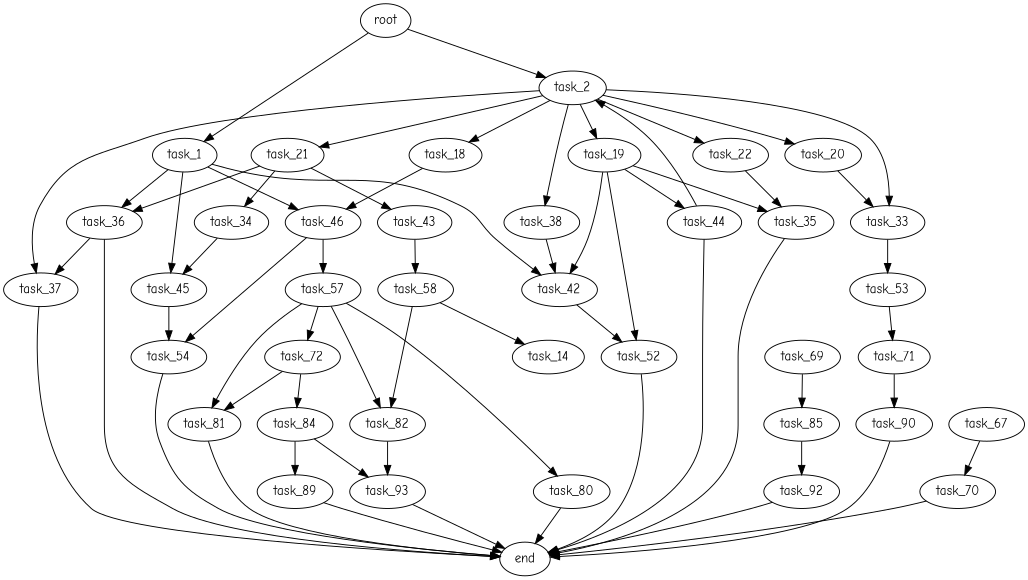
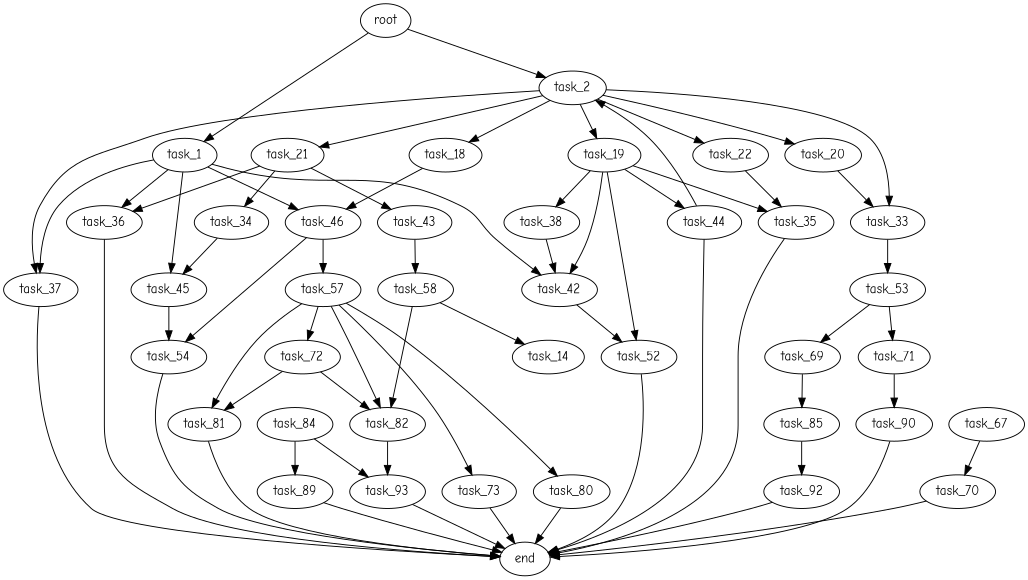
edge "task_2" -> "task_38": now "task_19" -> "task_38"
edge "task_36" -> "task_37": now "task_1" -> "task_37"
edge "task_53" -> "task_69": added
edge "task_72" -> "task_84": now "task_72" -> "task_82"
node "task_73": added
